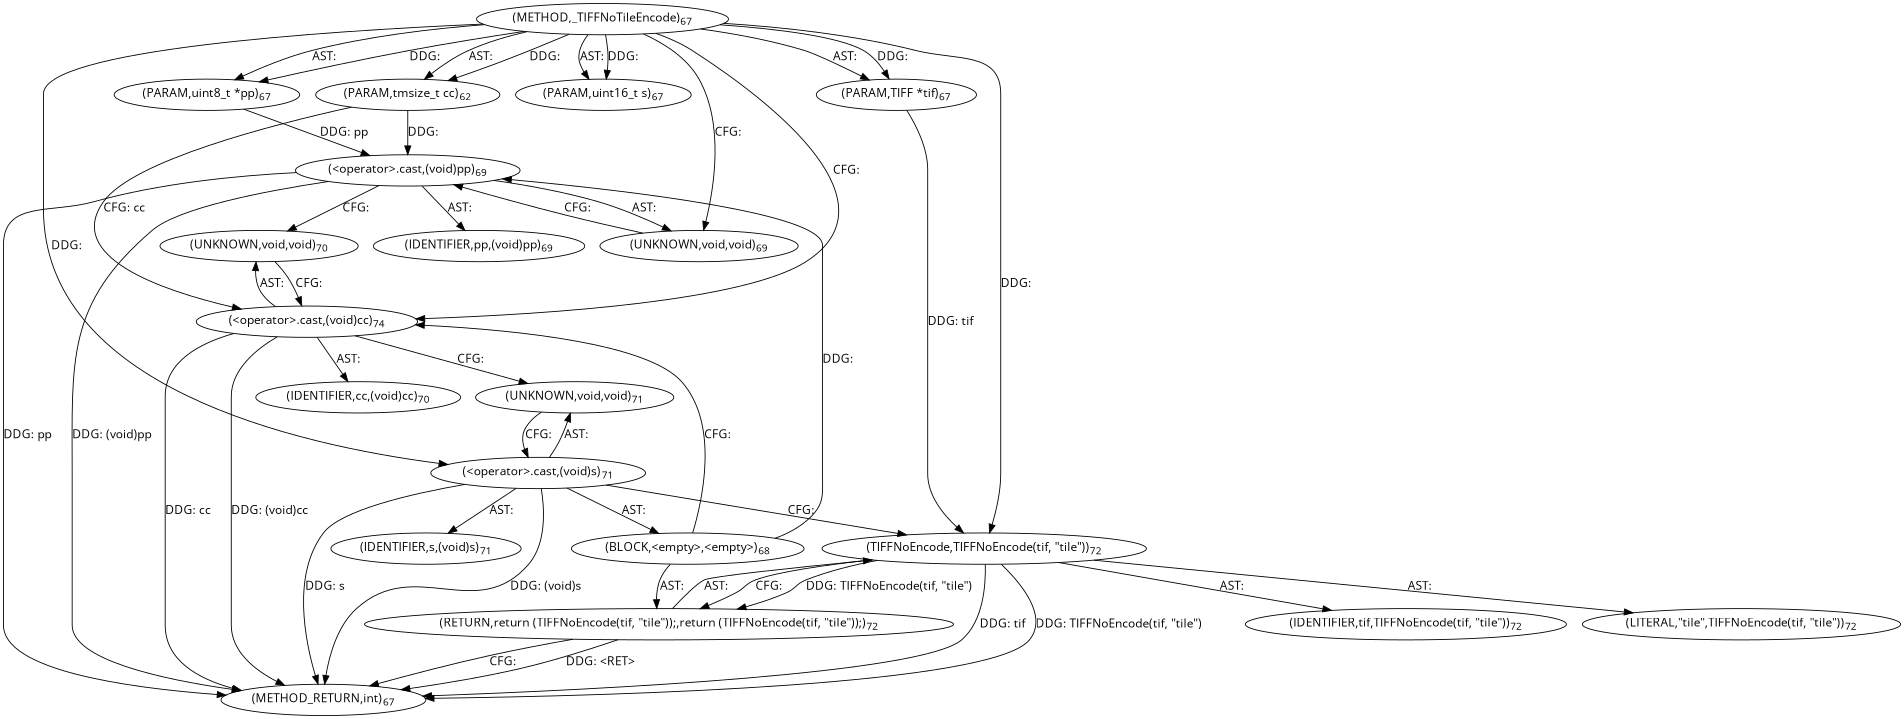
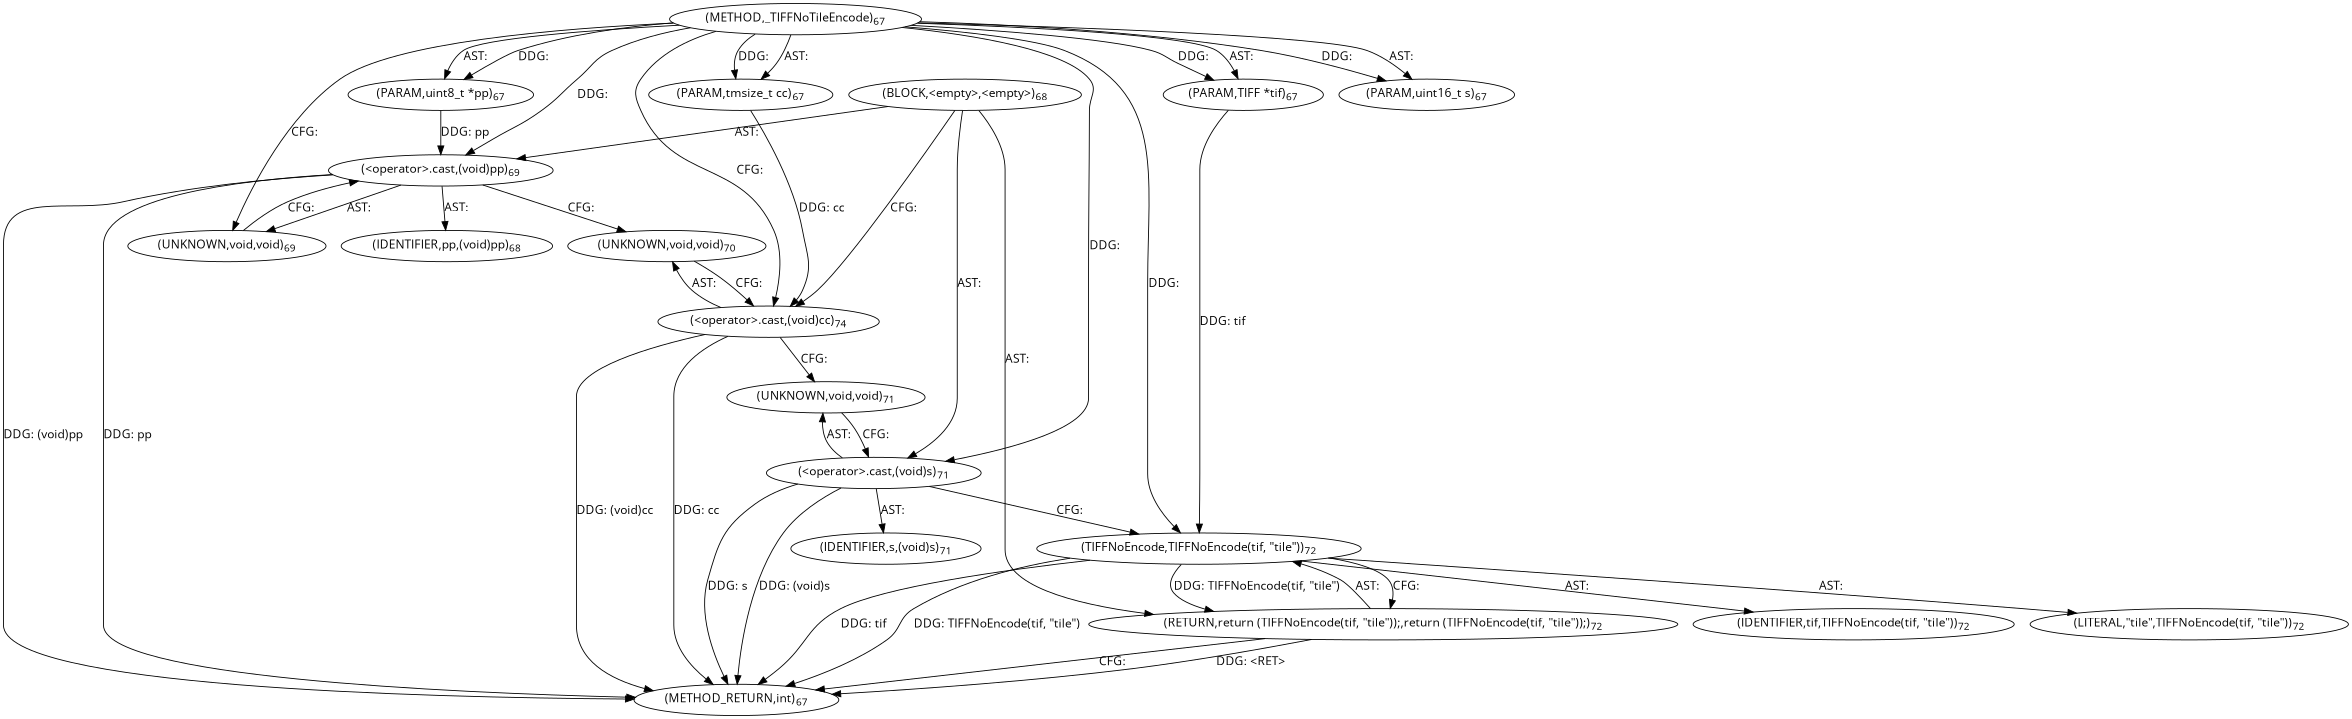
node "(PARAM,tmsize_t cc)": text "62" -> "67"
edge "(PARAM,tmsize_t cc)" -> "(<operator>.cast,(void)pp)": now "(METHOD,_TIFFNoTileEncode)" -> "(<operator>.cast,(void)pp)"
edge "(PARAM,tmsize_t cc)" -> "(<operator>.cast,(void)cc)": label "CFG: cc" -> "DDG: cc"
node "(IDENTIFIER,pp,(void)pp)": text "69" -> "68"
edge "(BLOCK,<empty>,<empty>)" -> "(<operator>.cast,(void)pp)": label "DDG: " -> "AST: "
node "(IDENTIFIER,cc,(void)cc)": removed
edge "(<operator>.cast,(void)s)" -> "(BLOCK,<empty>,<empty>)": reversed
